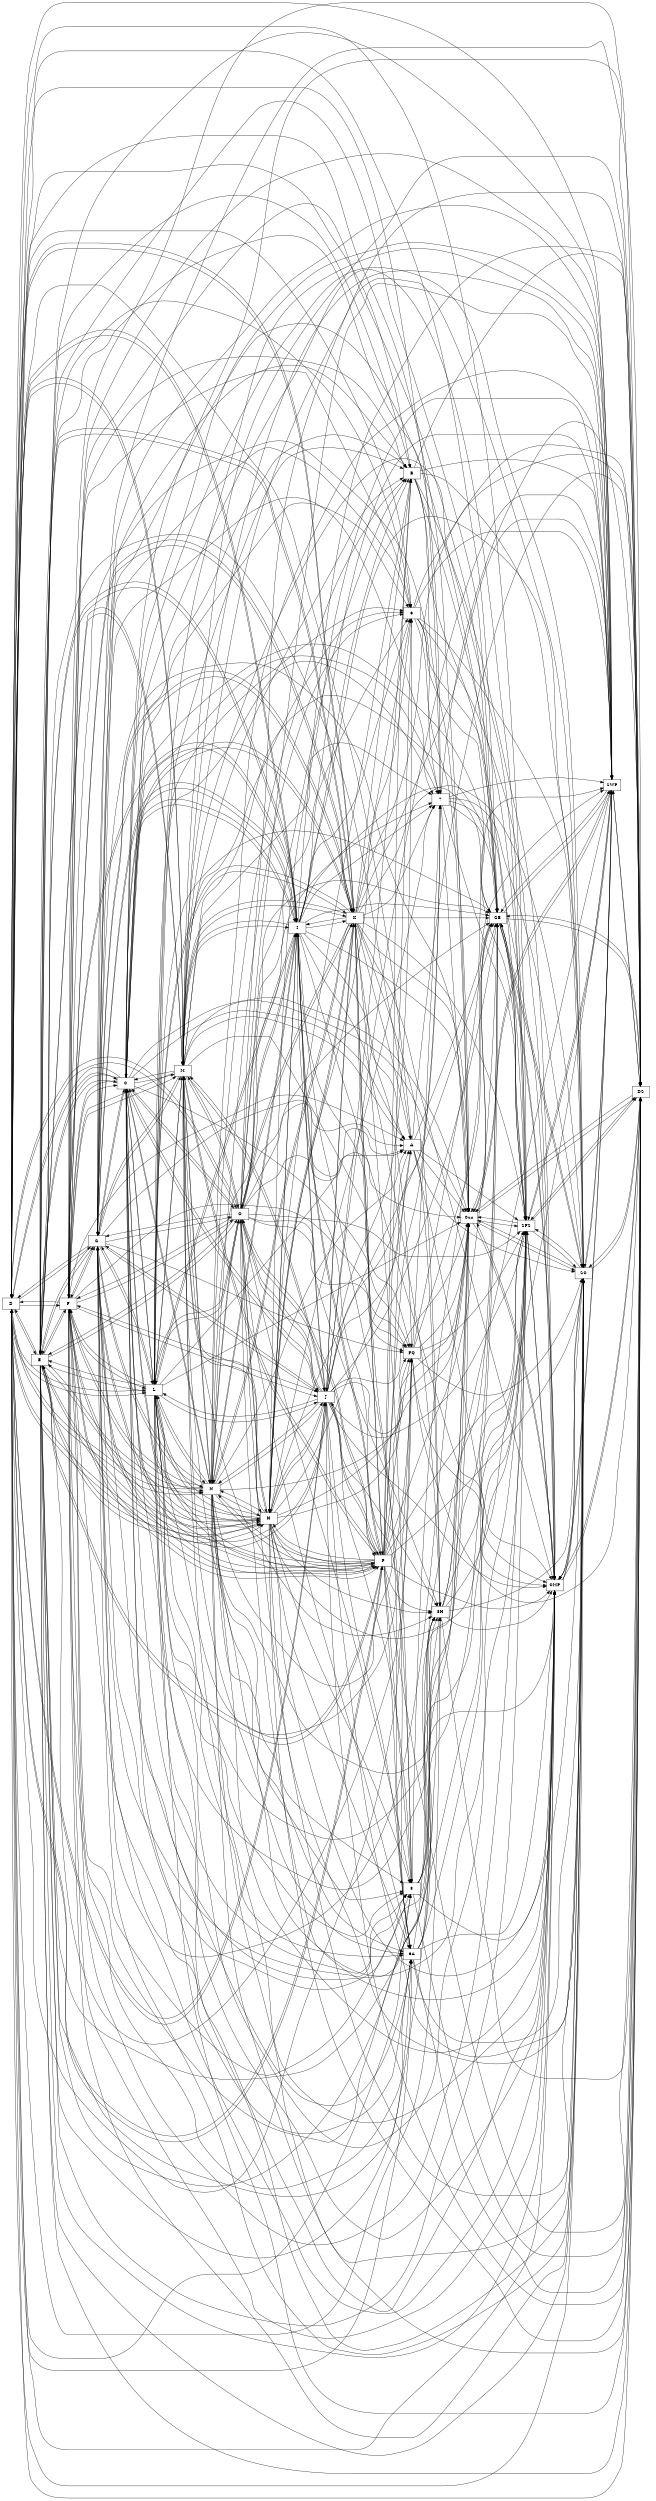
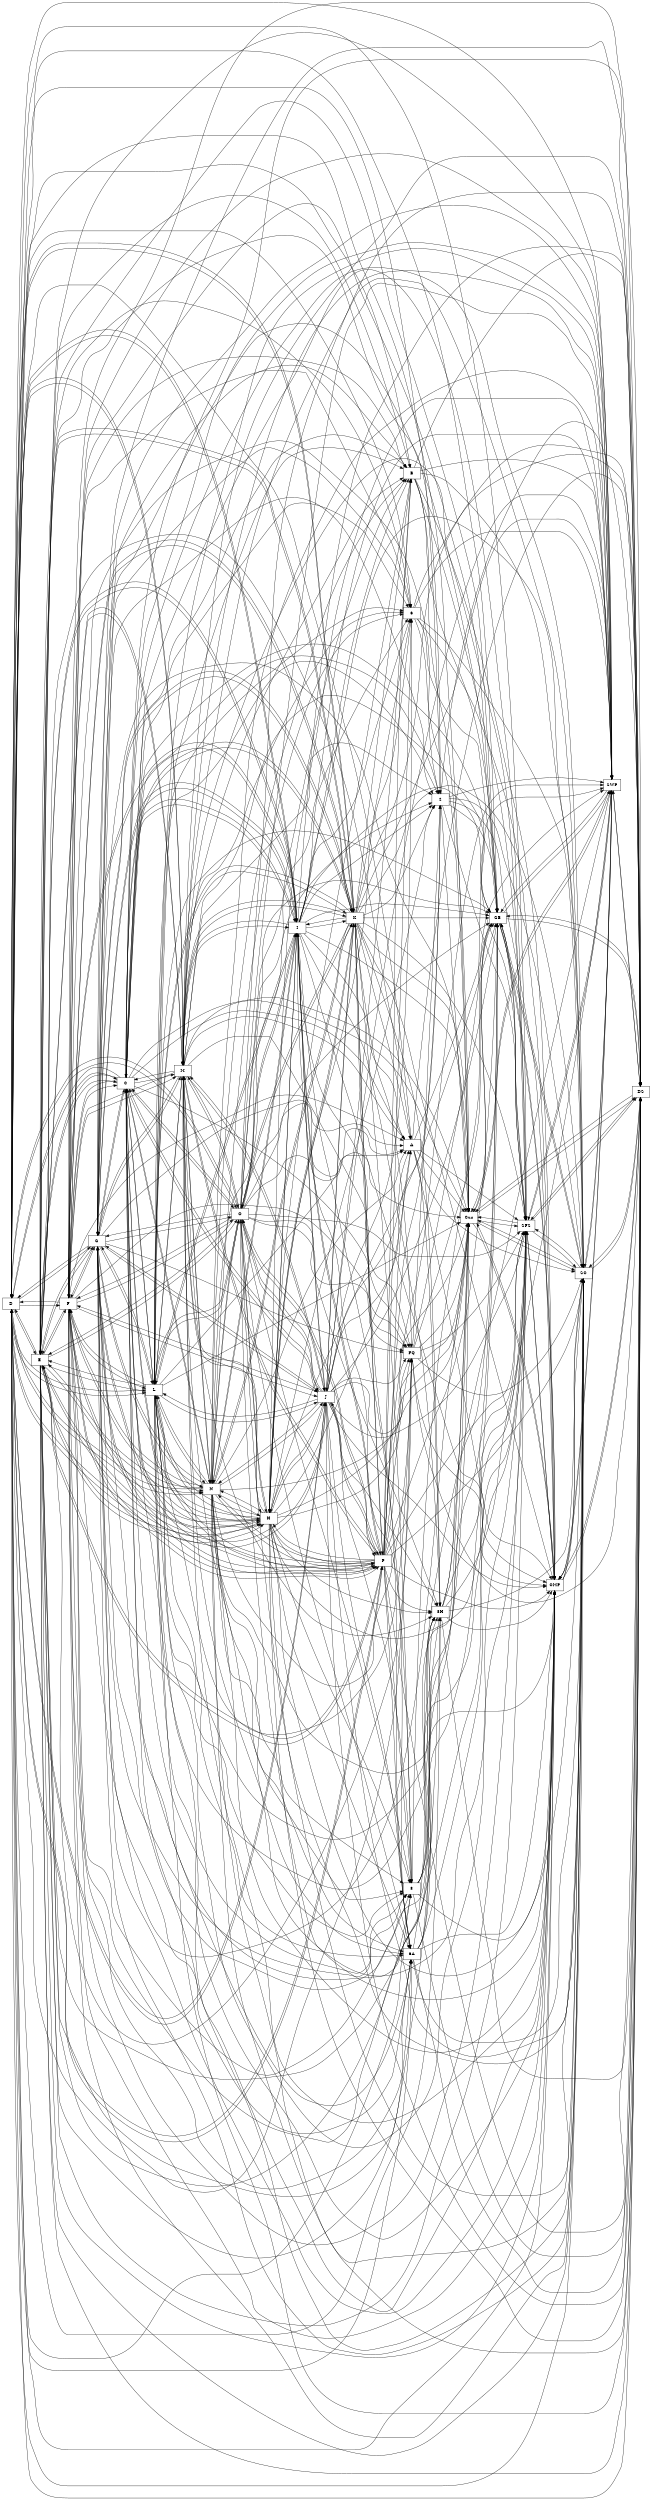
node "7": label "7" -> "2"
edge "6" -> "SFS": removed
edge "P" -> "SWP": added
